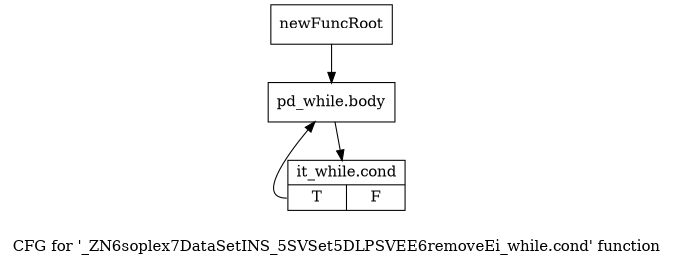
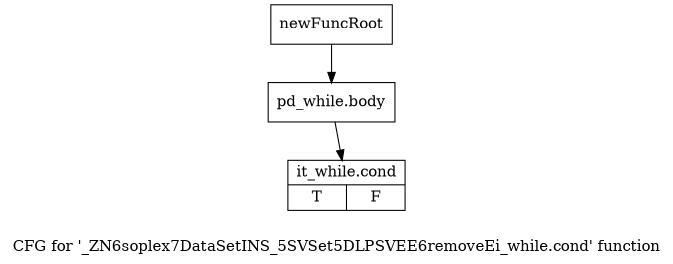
edge "it_while.cond" -> "pd_while.body": removed
